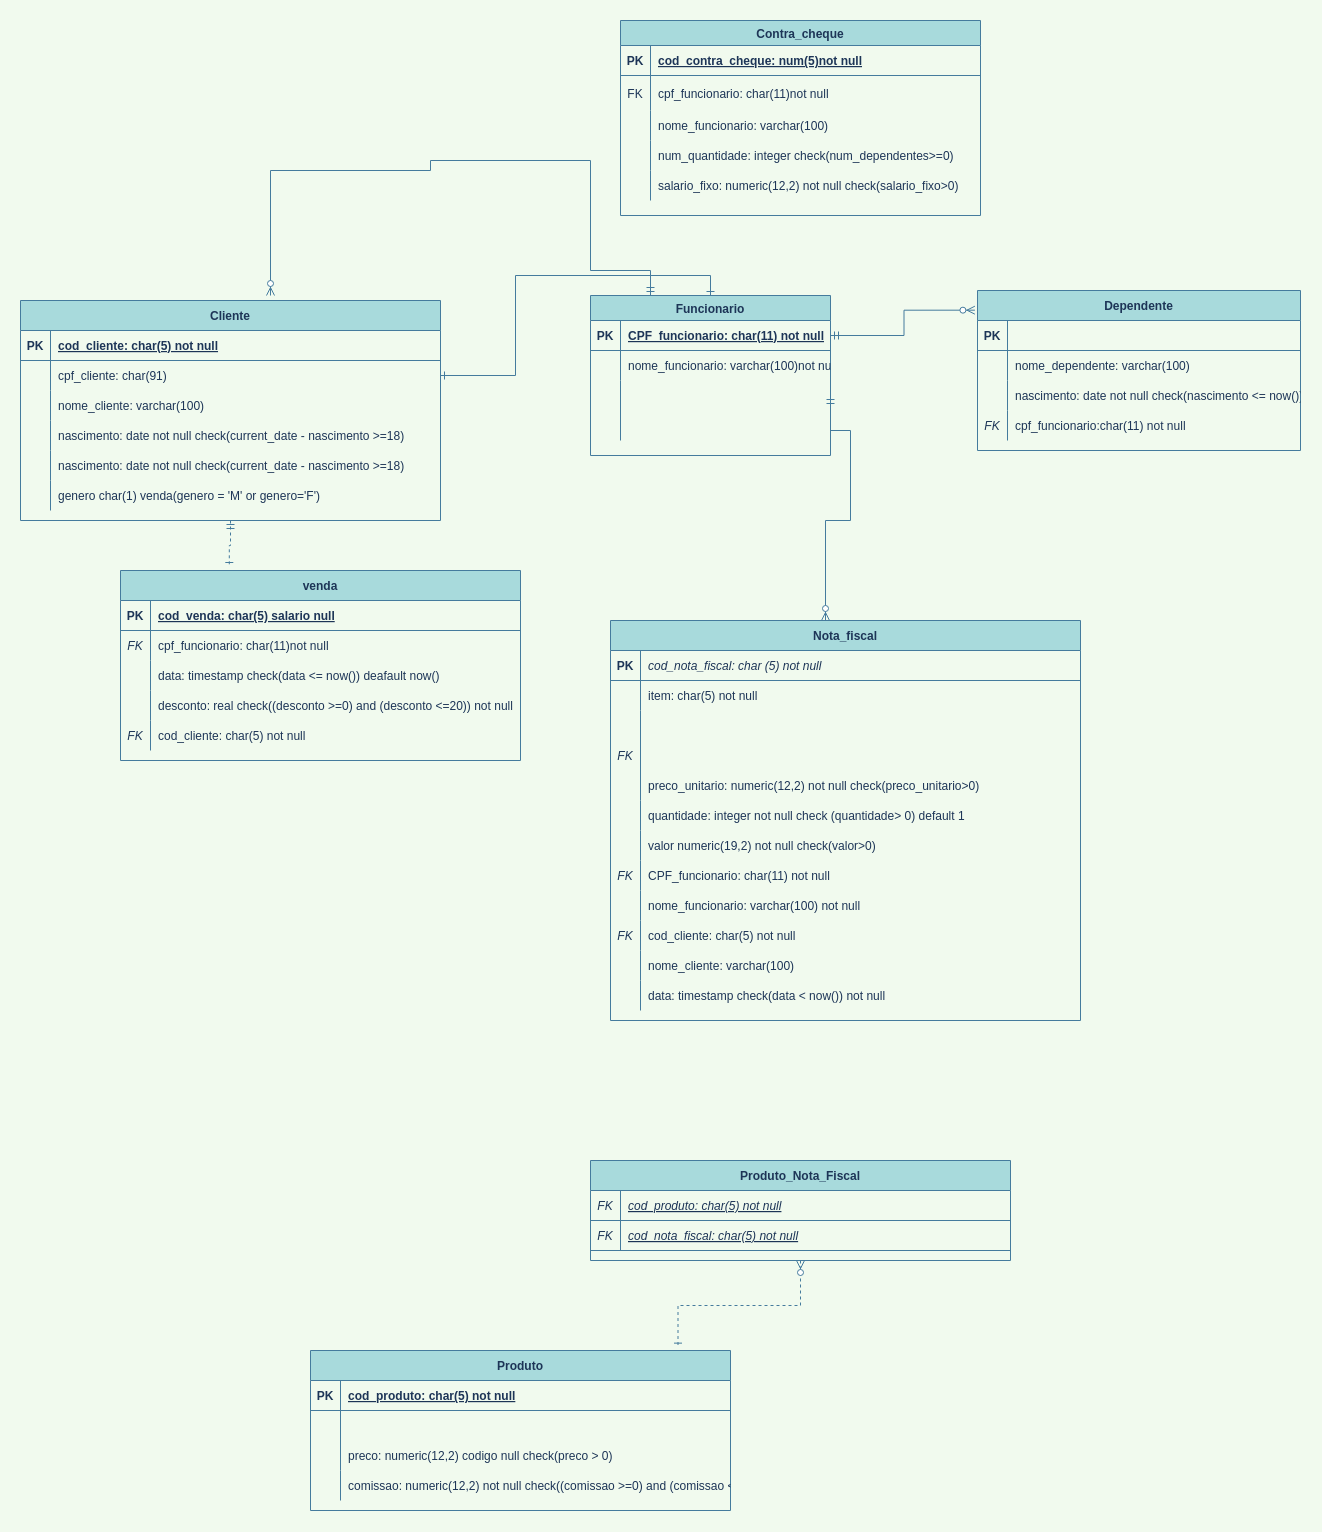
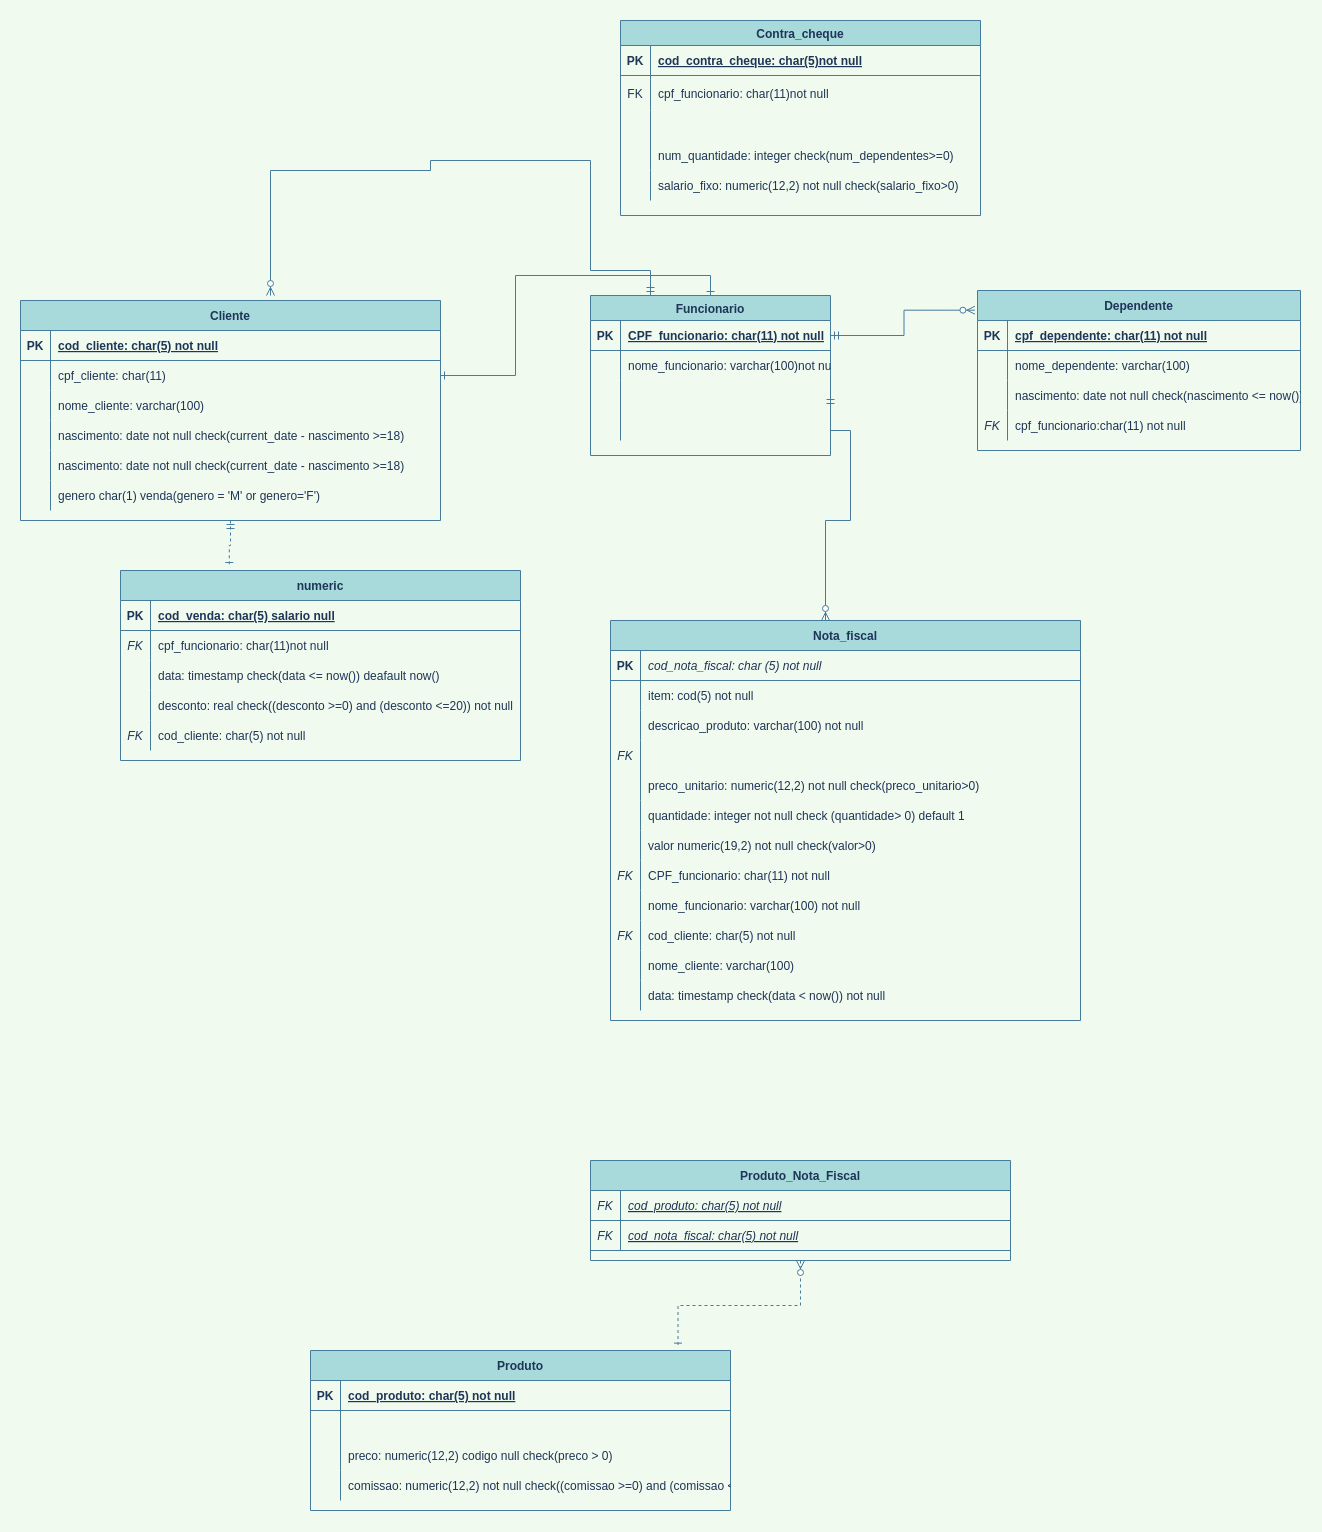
node "cod_contra_cheque: num(5)not null": label "cod_contra_cheque: num(5)not null" -> "cod_contra_cheque: char(5)not null"
node "nome_funcionario: varchar(100)": removed
node "cpf_dependente: char(11) not null": added
node "cpf_cliente: char(91)": label "cpf_cliente: char(91)" -> "cpf_cliente: char(11)"
node "venda": label "venda" -> "numeric"
node "item: char(5) not null": label "item: char(5) not null" -> "item: cod(5) not null"
node "descricao_produto: varchar(100) not null": added
